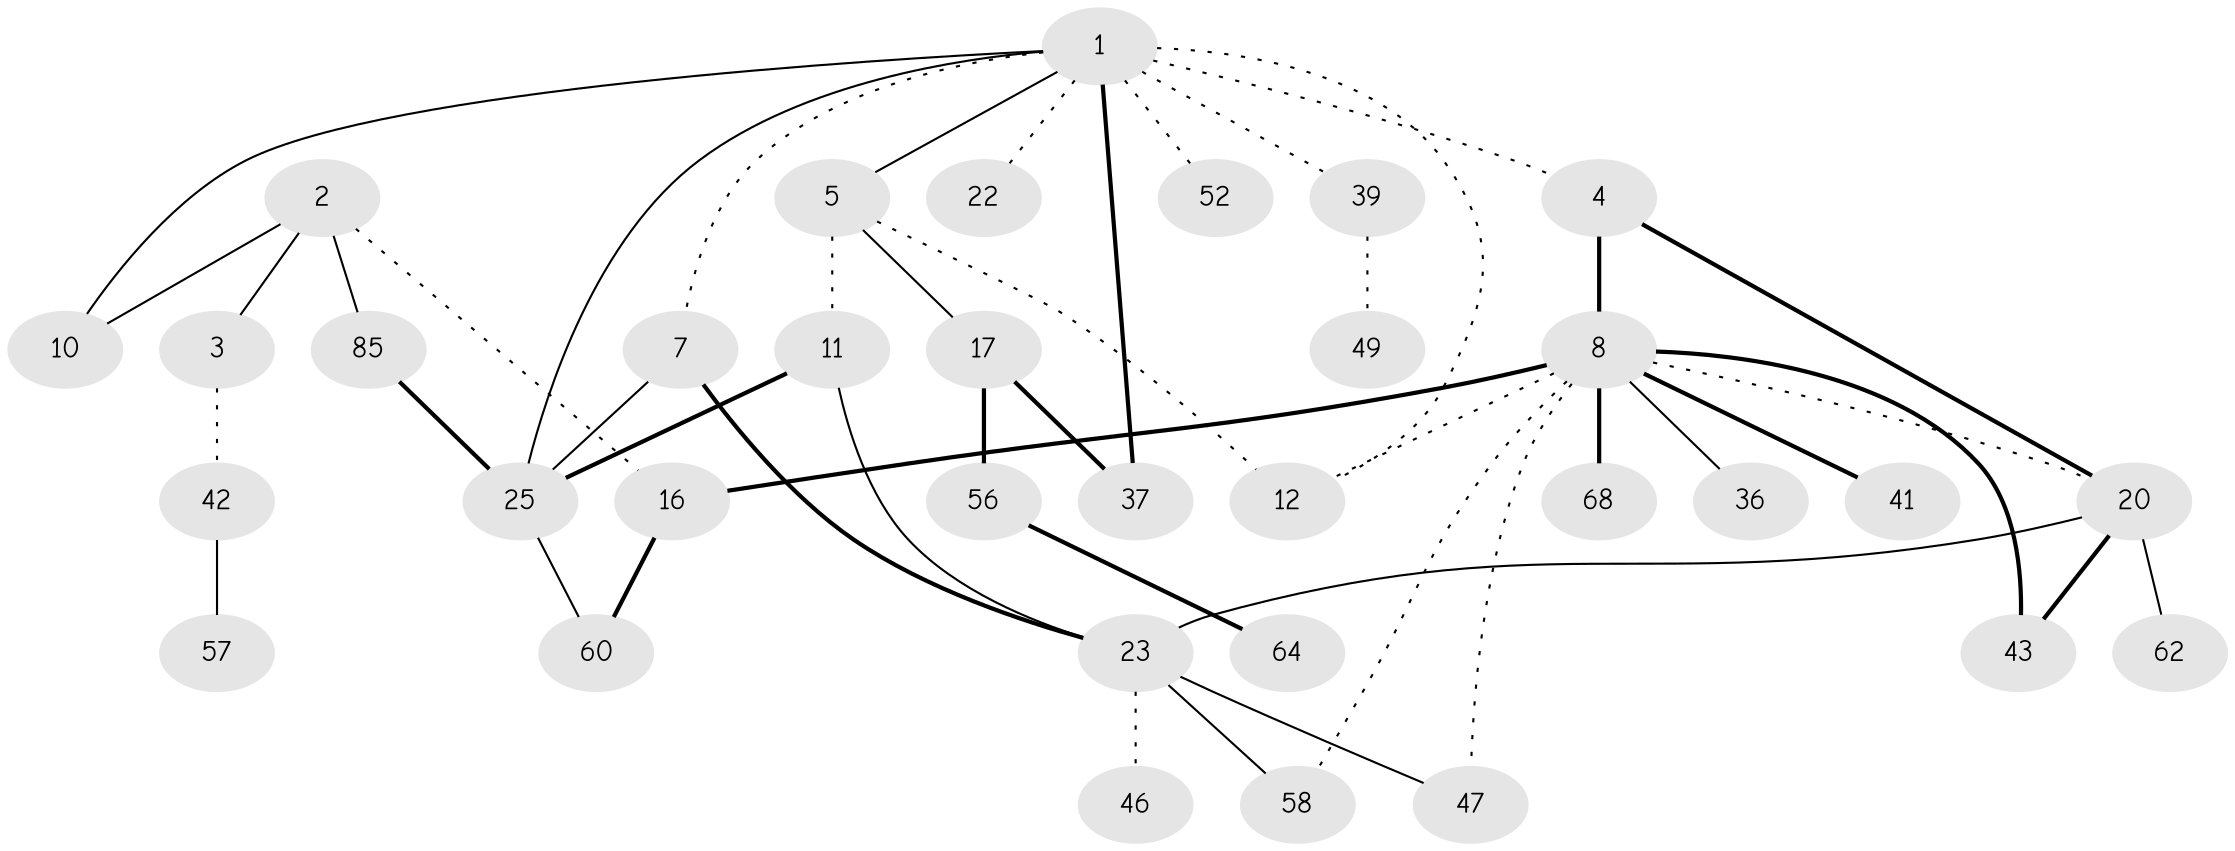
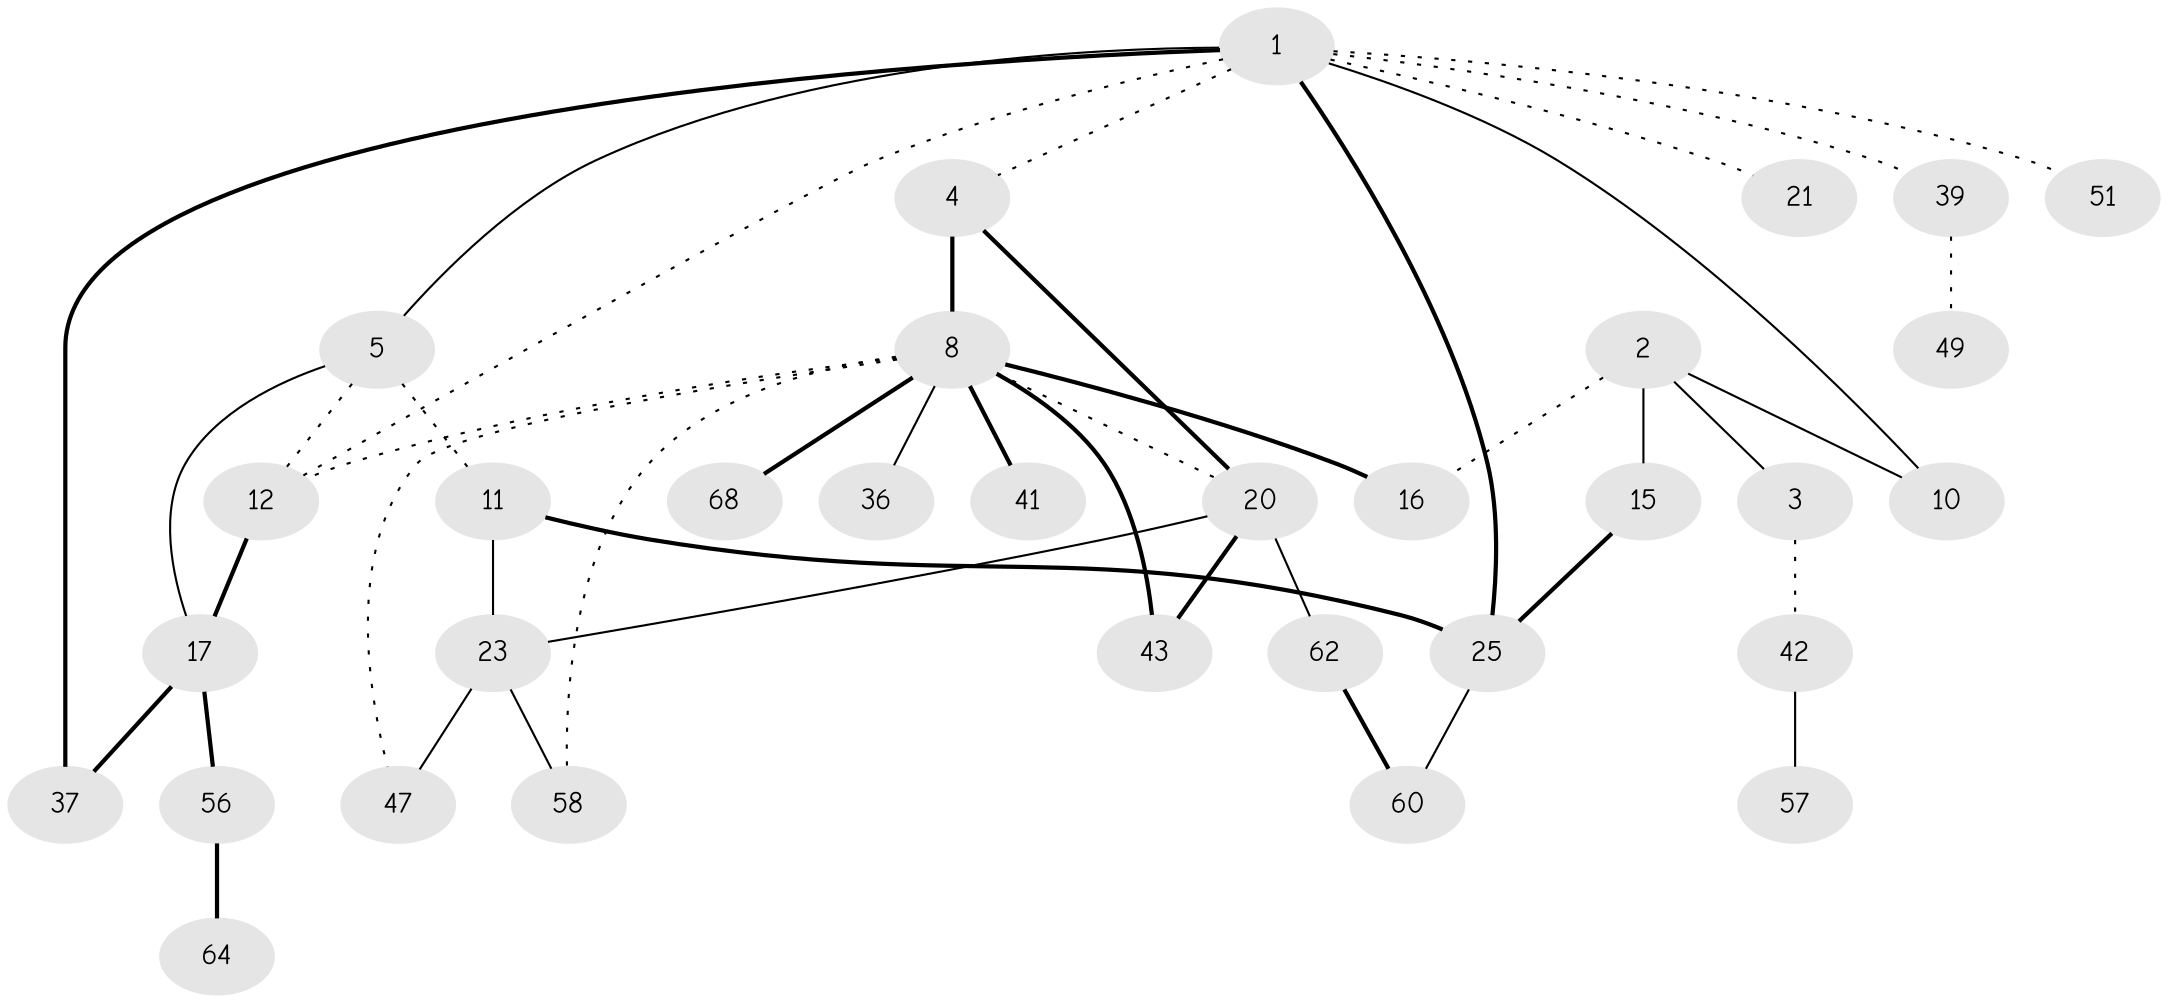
edge "1" -- "25": style solid -> bold
node "22": label "22" -> "21"
node "52": label "52" -> "51"
node "85": label "85" -> "15"
node "7": removed
edge "12" -- "17": added
edge "16" -- "60": now "62" -- "60"
node "46": removed
